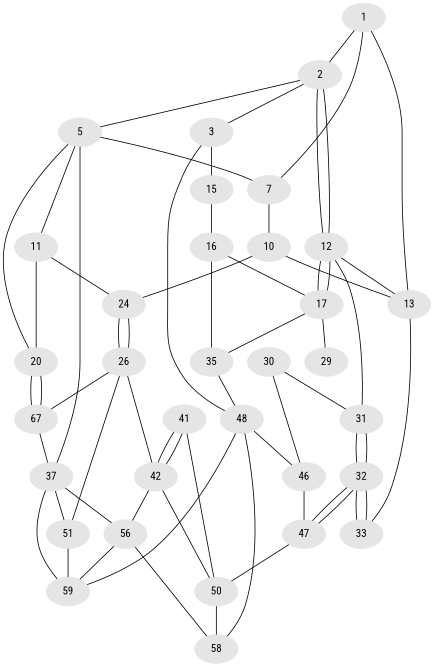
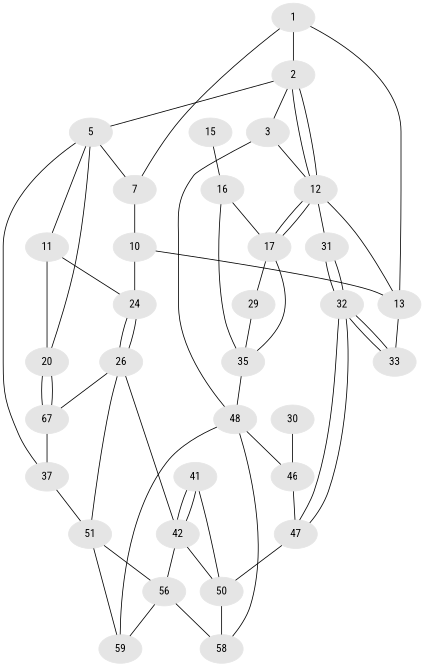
edge "3" -- "15": now "3" -- "12"
edge "29" -- "35": added
edge "30" -- "31": removed
edge "37" -- "56": now "51" -- "56"
edge "37" -- "59": removed
